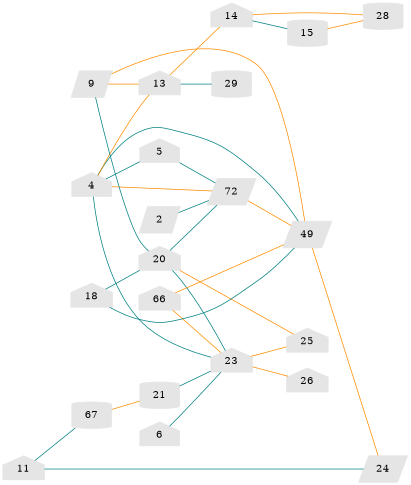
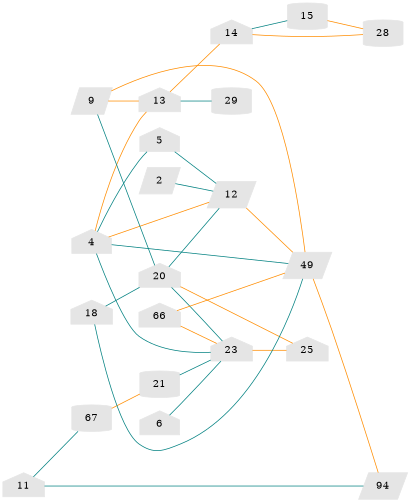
node "72": label "72" -> "12"
node "26": removed
node "24": label "24" -> "94"
